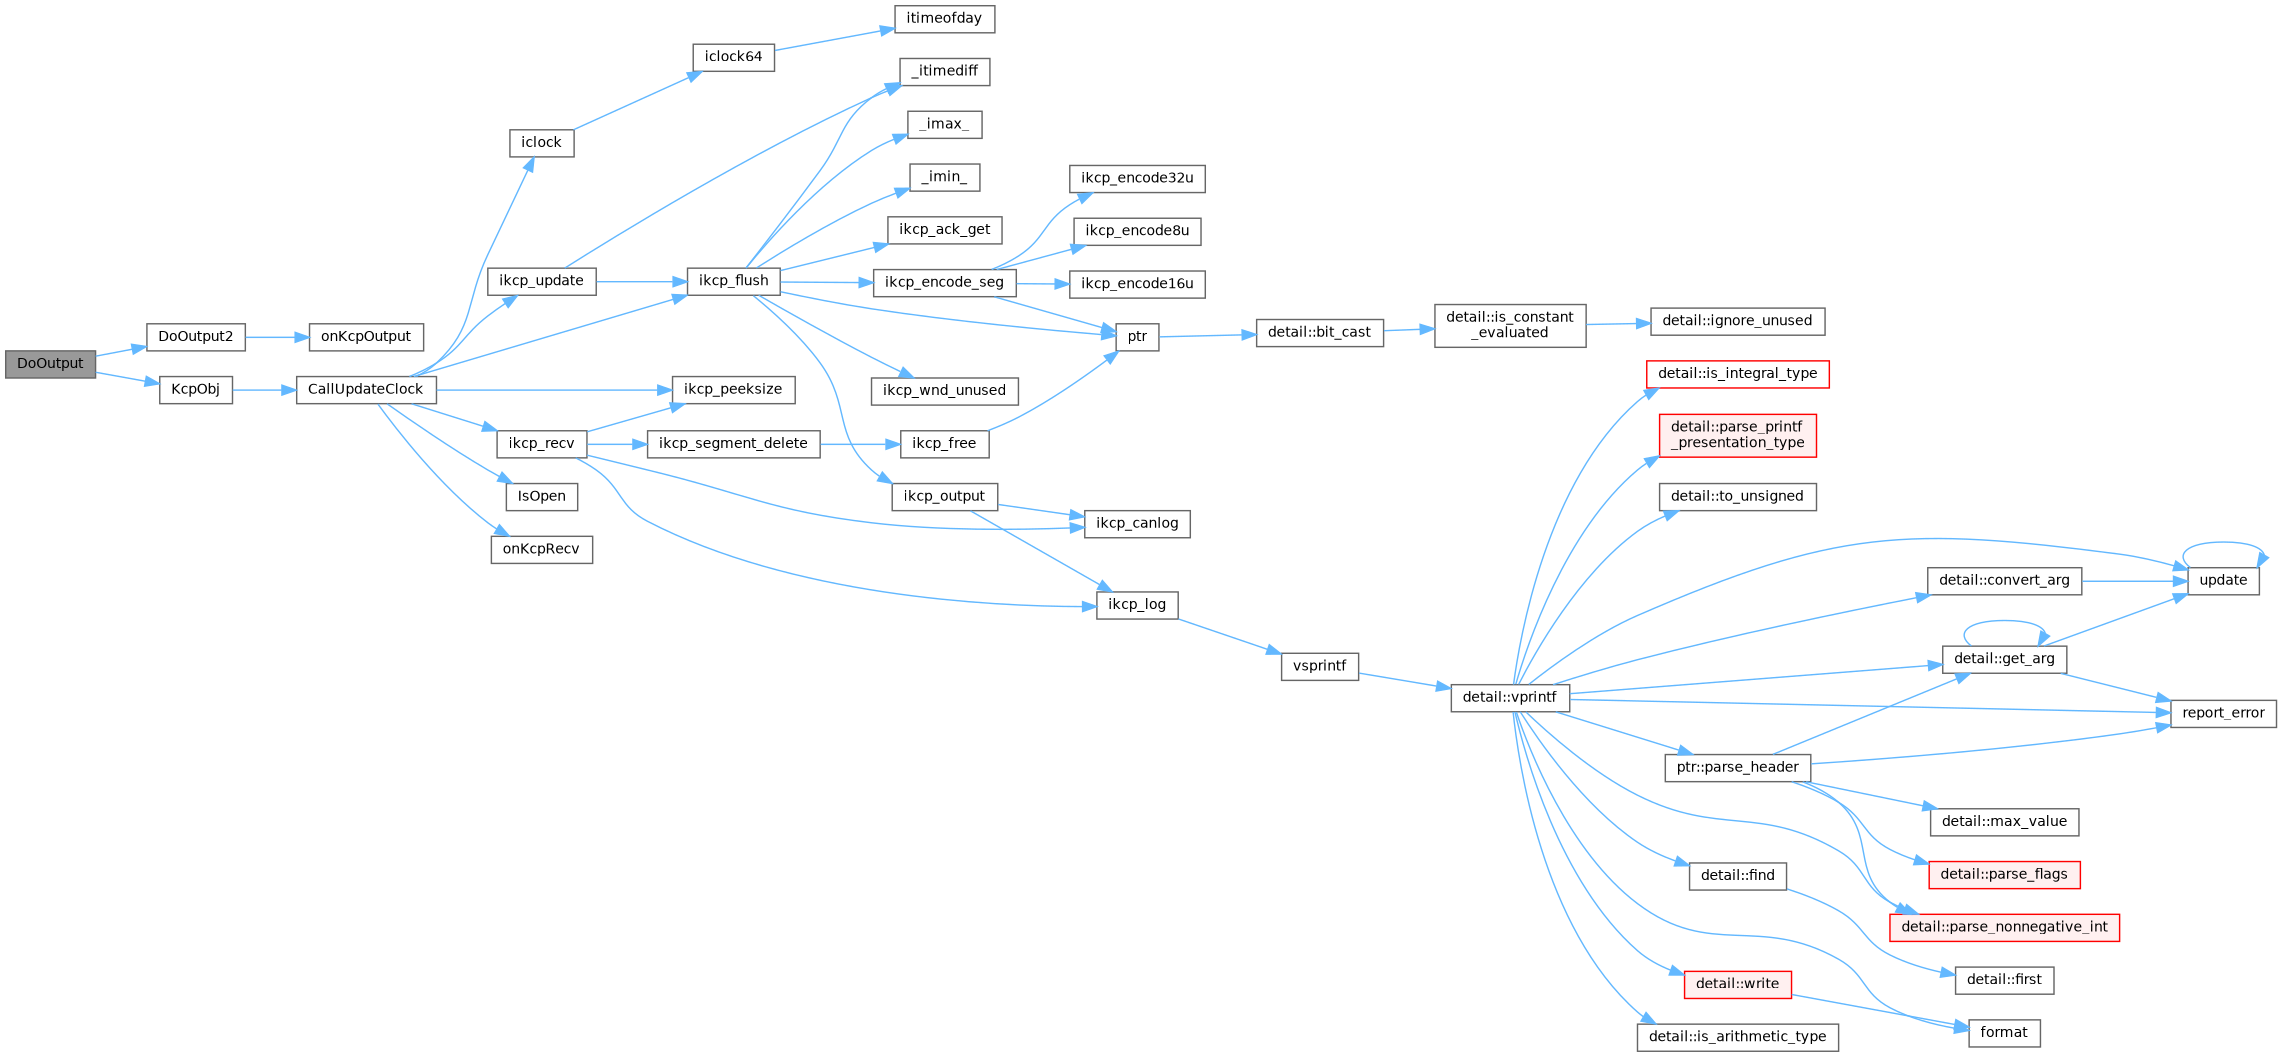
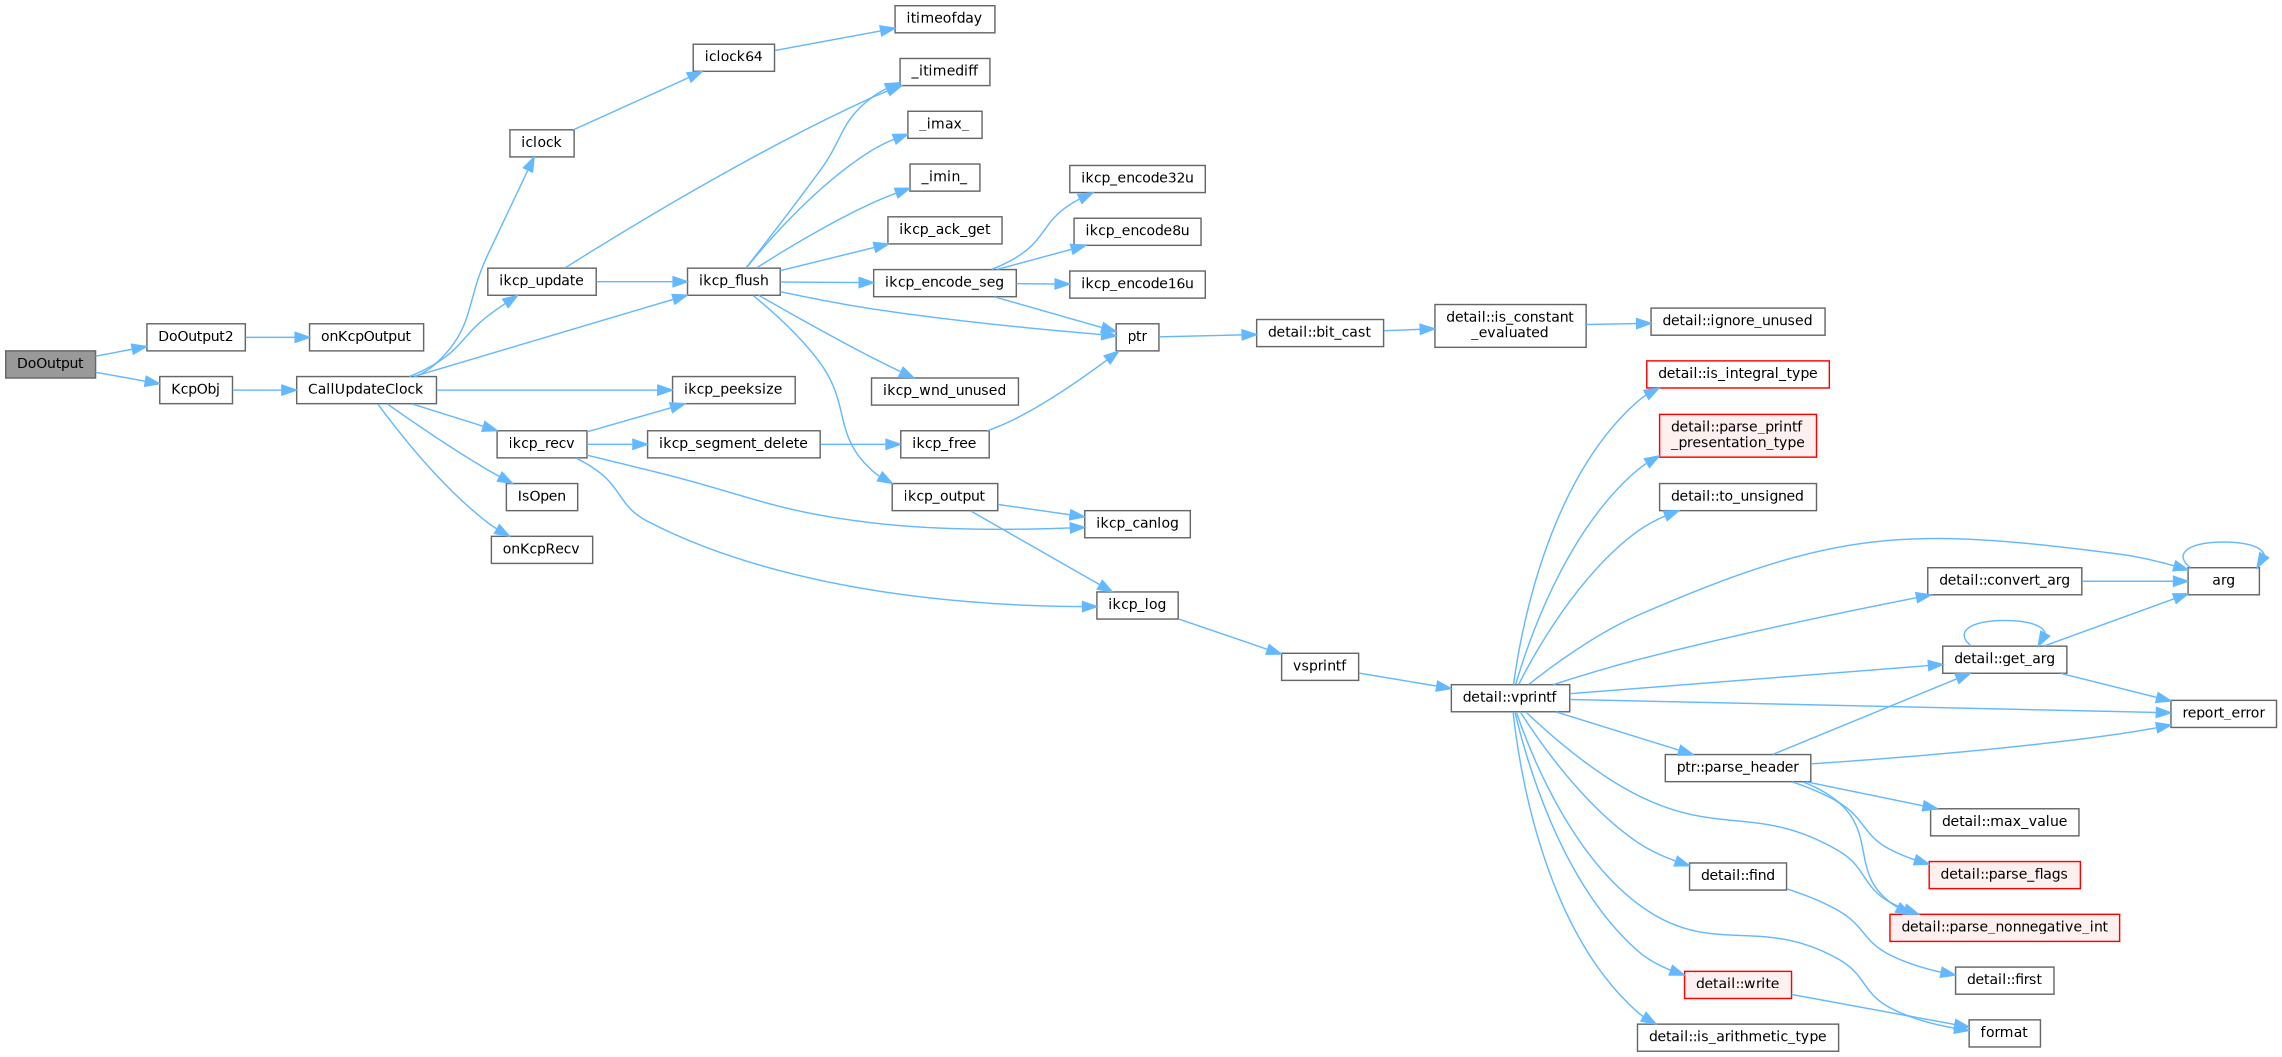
node "update": label "update" -> "arg"
